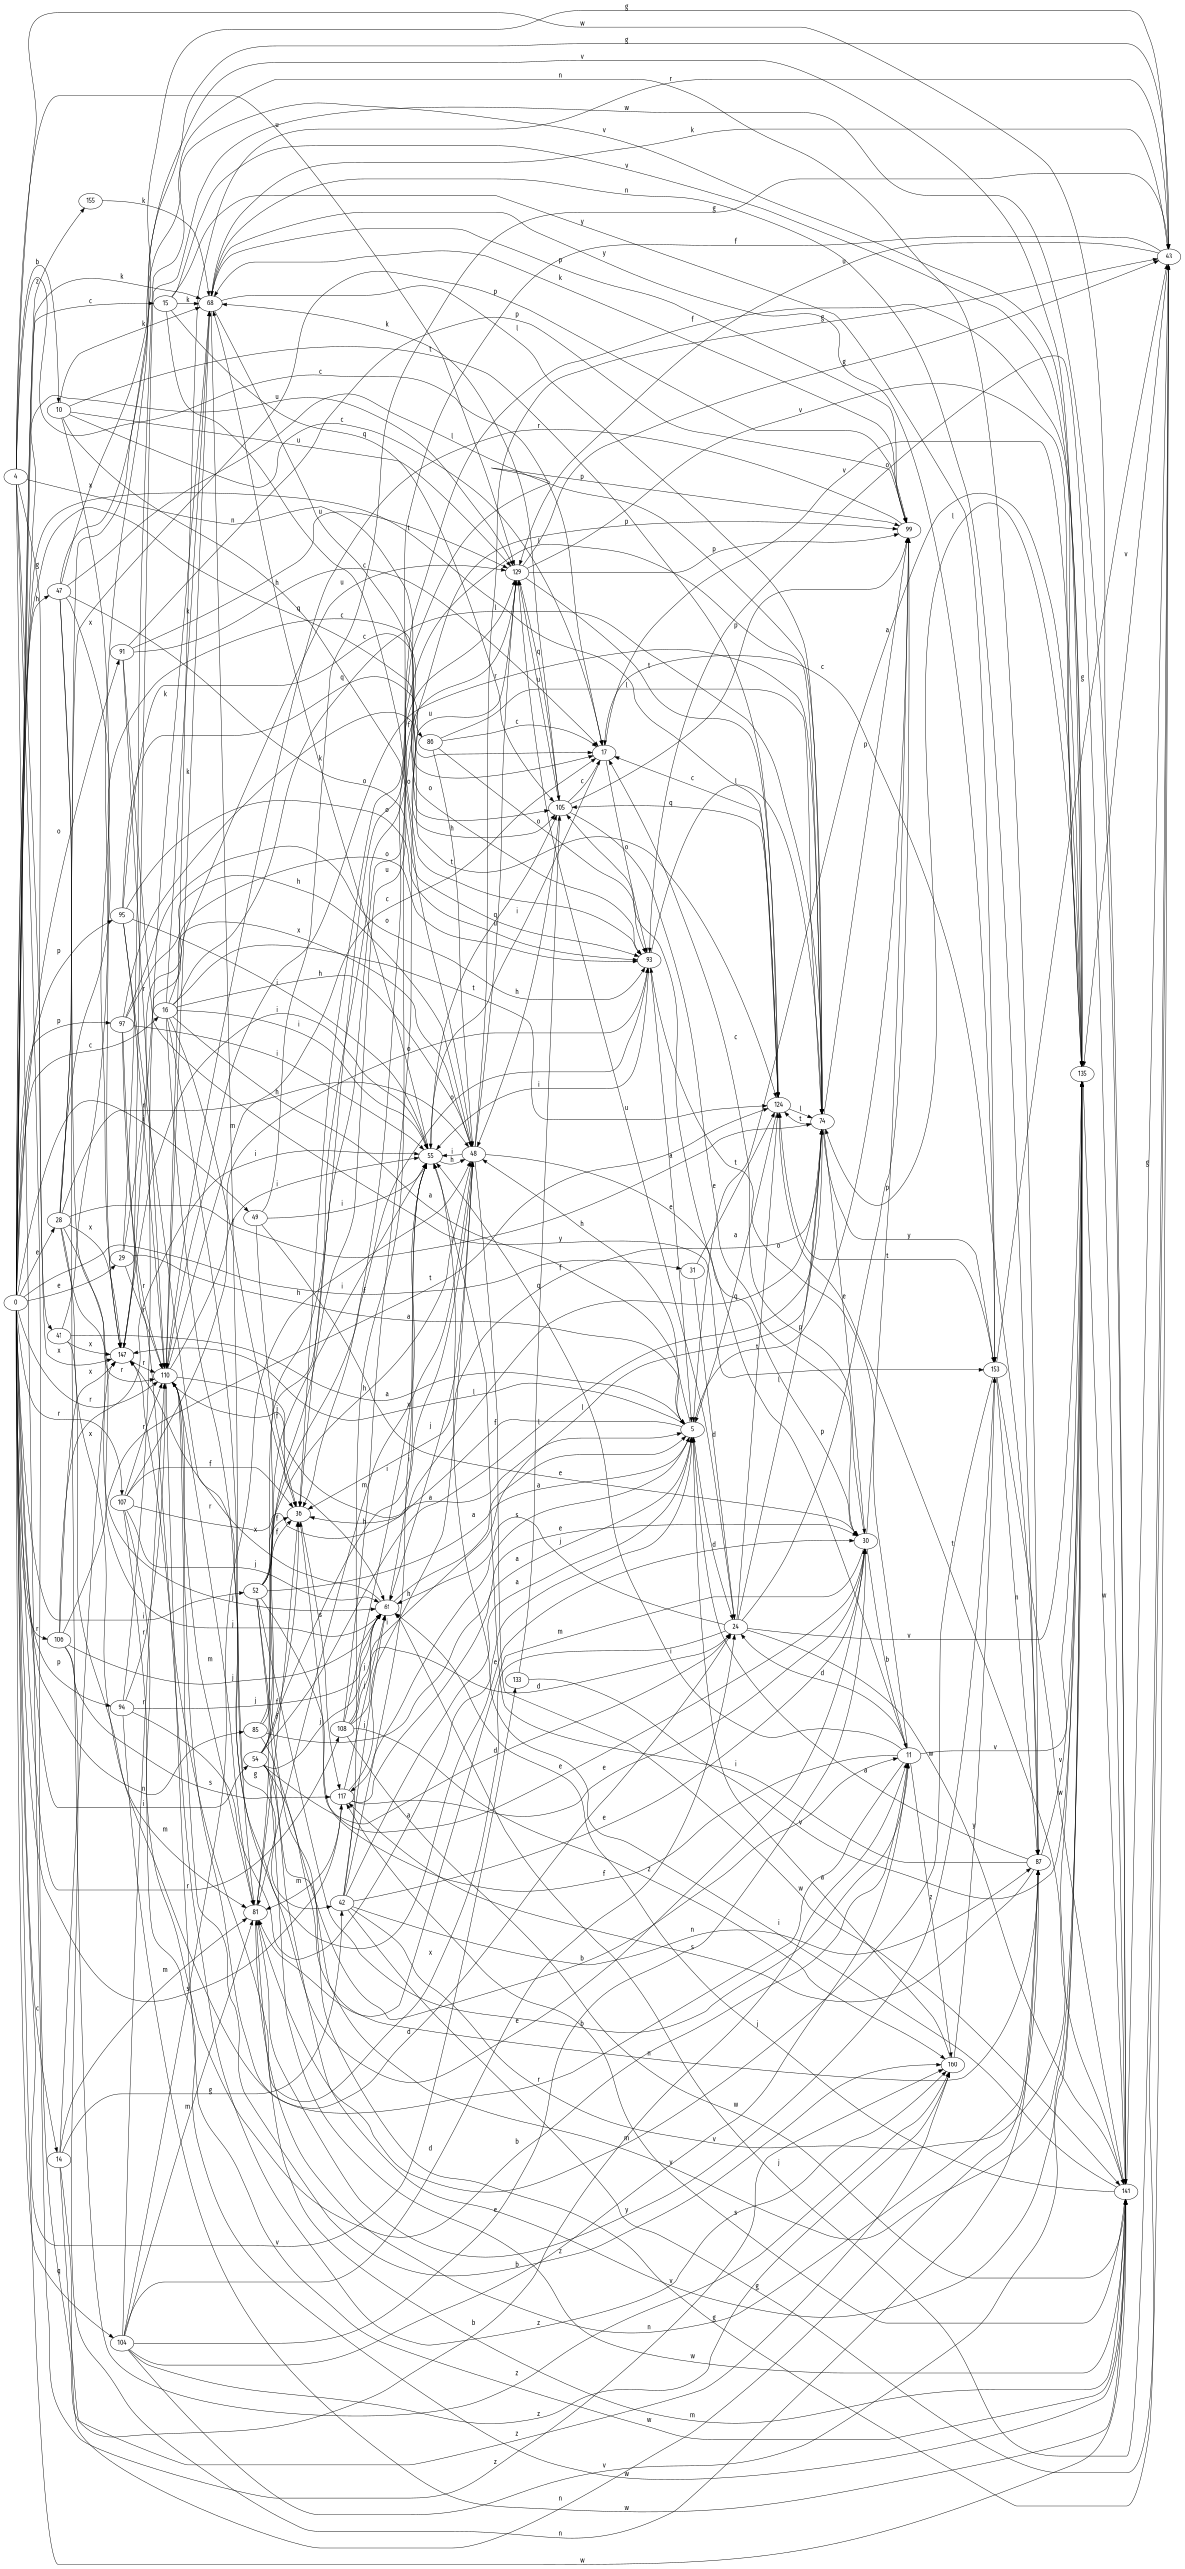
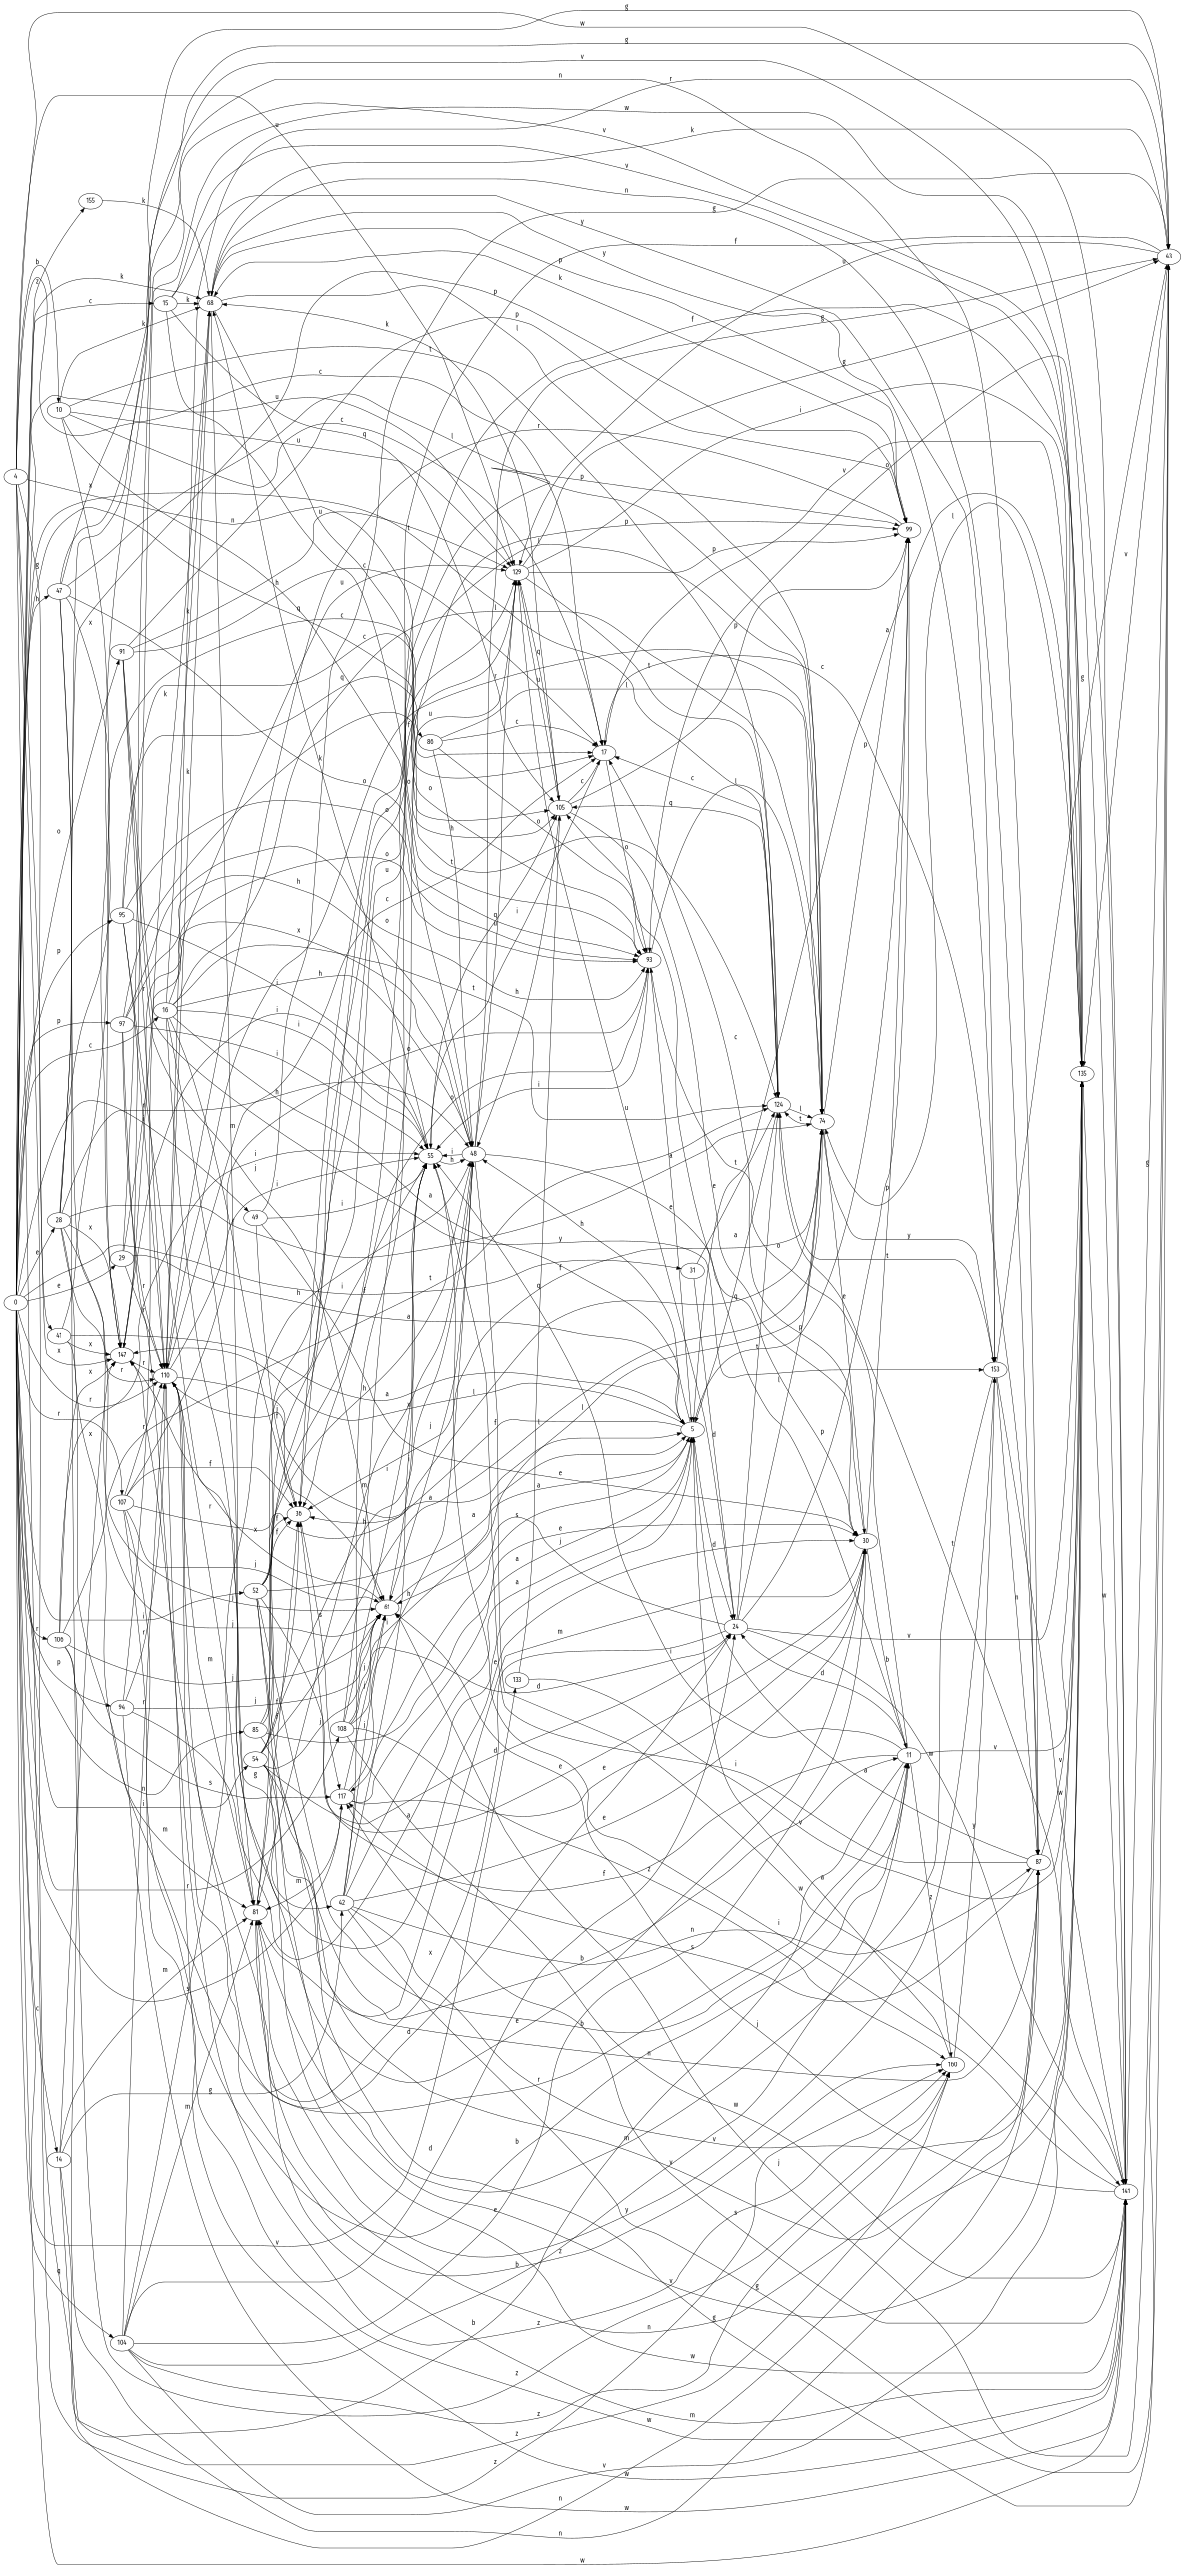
edge "129" -> "135": label "v" -> "i"
edge "91" -> "61": added, label "j"
